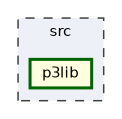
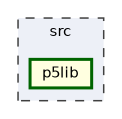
node "p3lib": label "p3lib" -> "p5lib"
